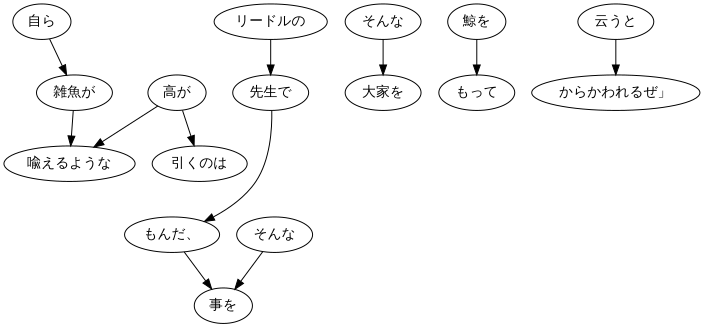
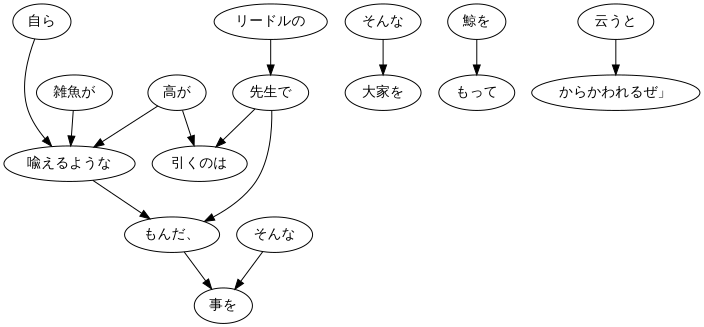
edge "自ら" -> "雑魚が": now "自ら" -> "喩えるような"
edge "先生で" -> "引くのは": added
edge "喩えるような" -> "もんだ、": added
